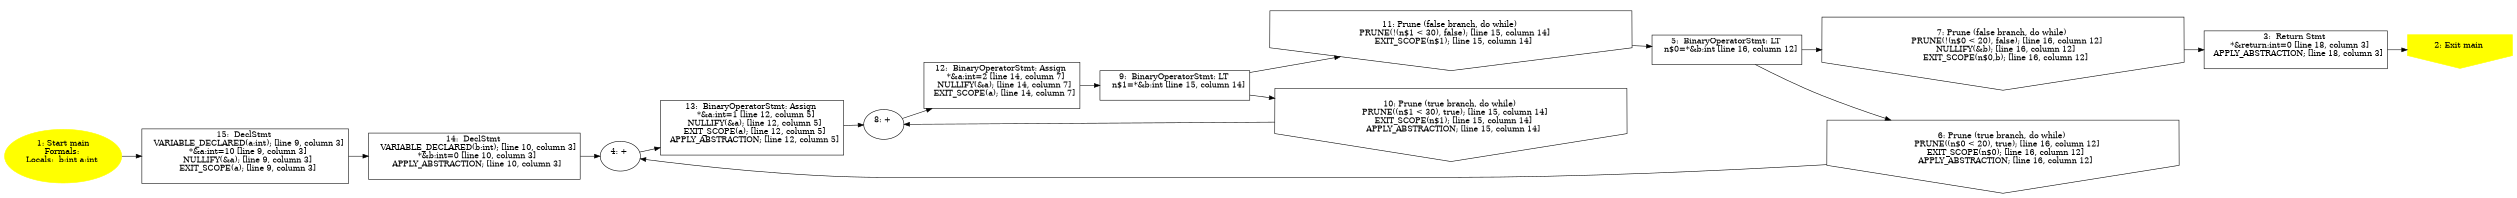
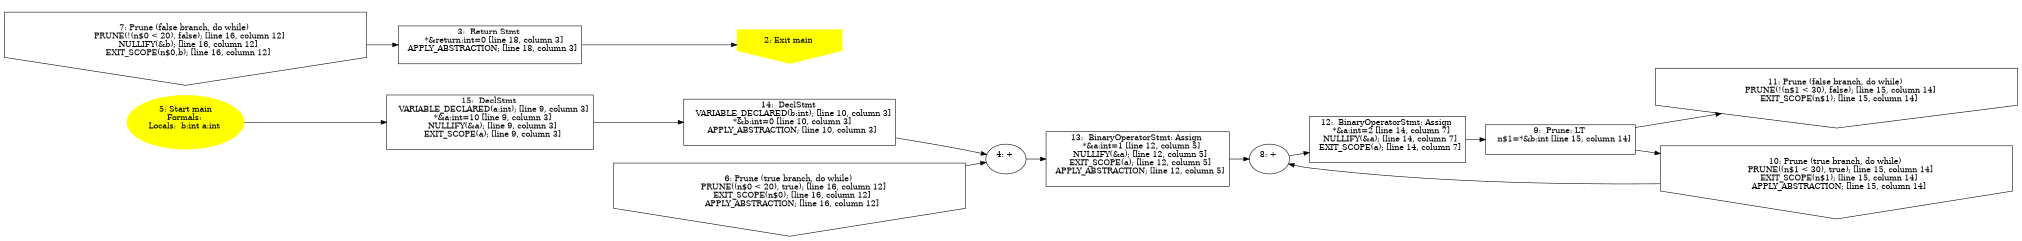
node "5:  BinaryOperatorStmt: LT n$0=*&b:int [line 16, column 12]": removed
node "9:  BinaryOperatorStmt: LT n$1=*&b:int [line 15, column 14]": label "9:  BinaryOperatorStmt: LT n$1=*&b:int [line 15, column 14]" -> "9:  Prune: LT n$1=*&b:int [line 15, column 14]"
node "1: Start main Formals: Locals:  b:int a:int": label "1: Start main Formals: Locals:  b:int a:int" -> "5: Start main Formals: Locals:  b:int a:int"
